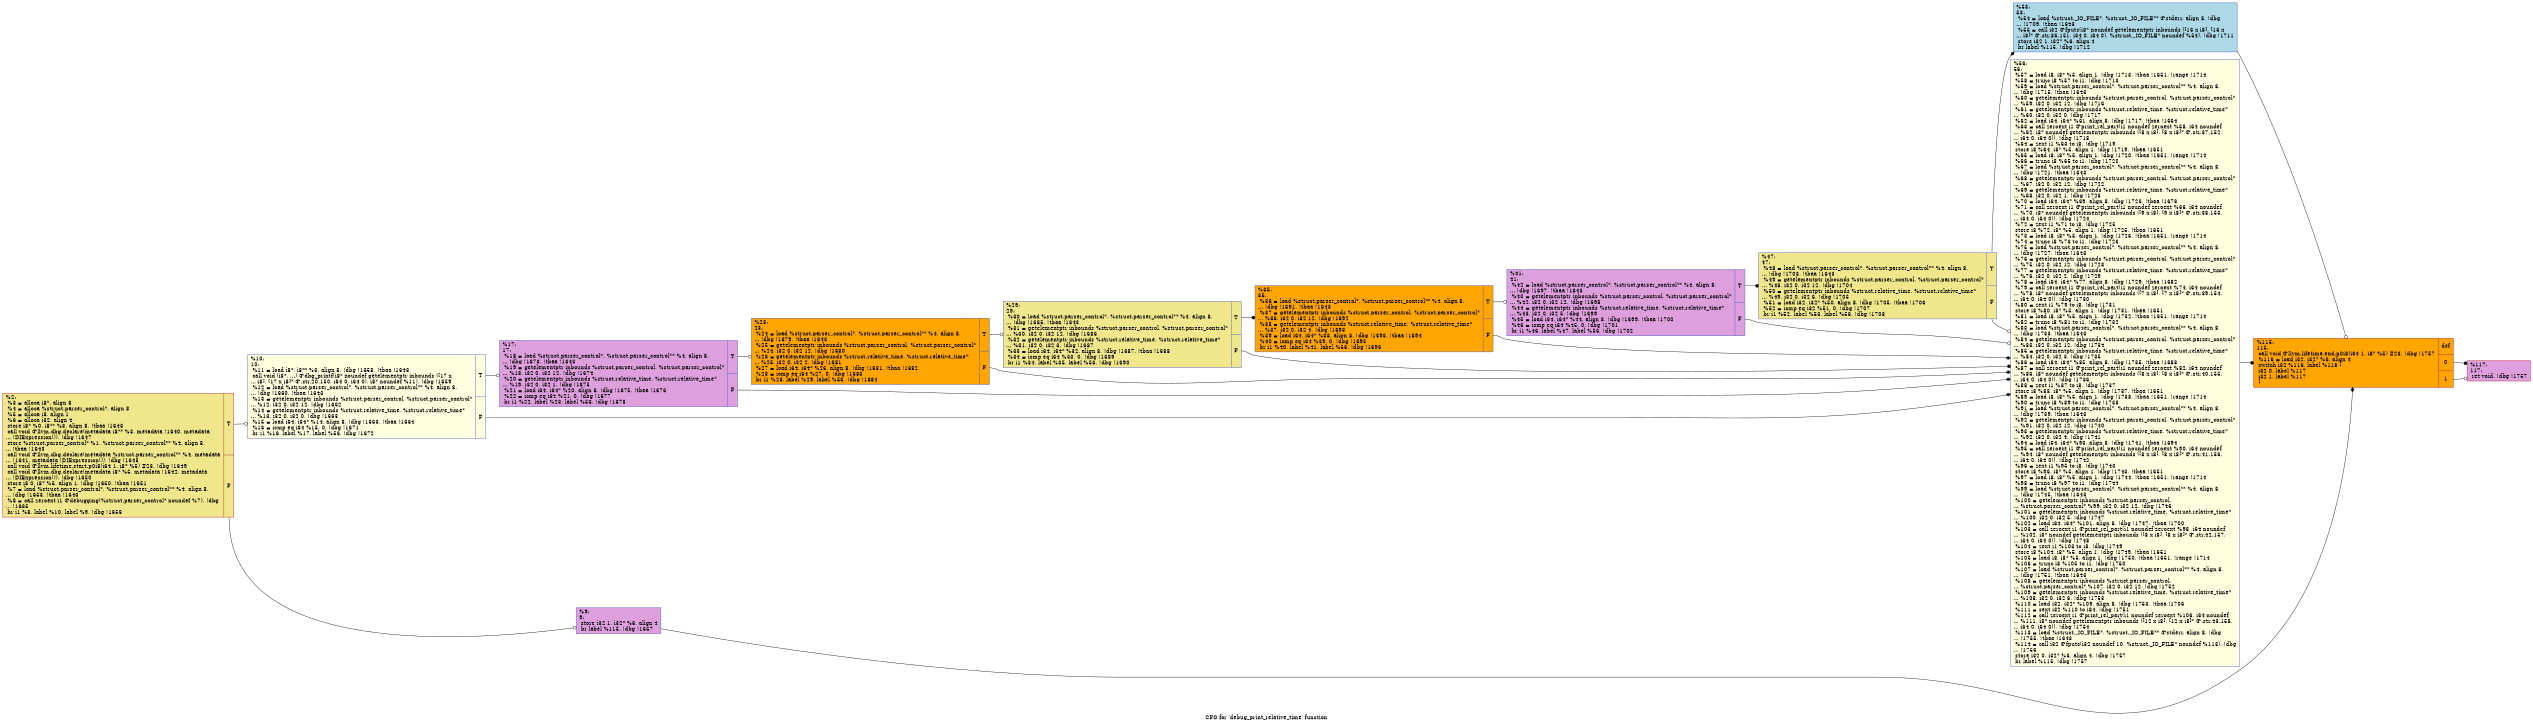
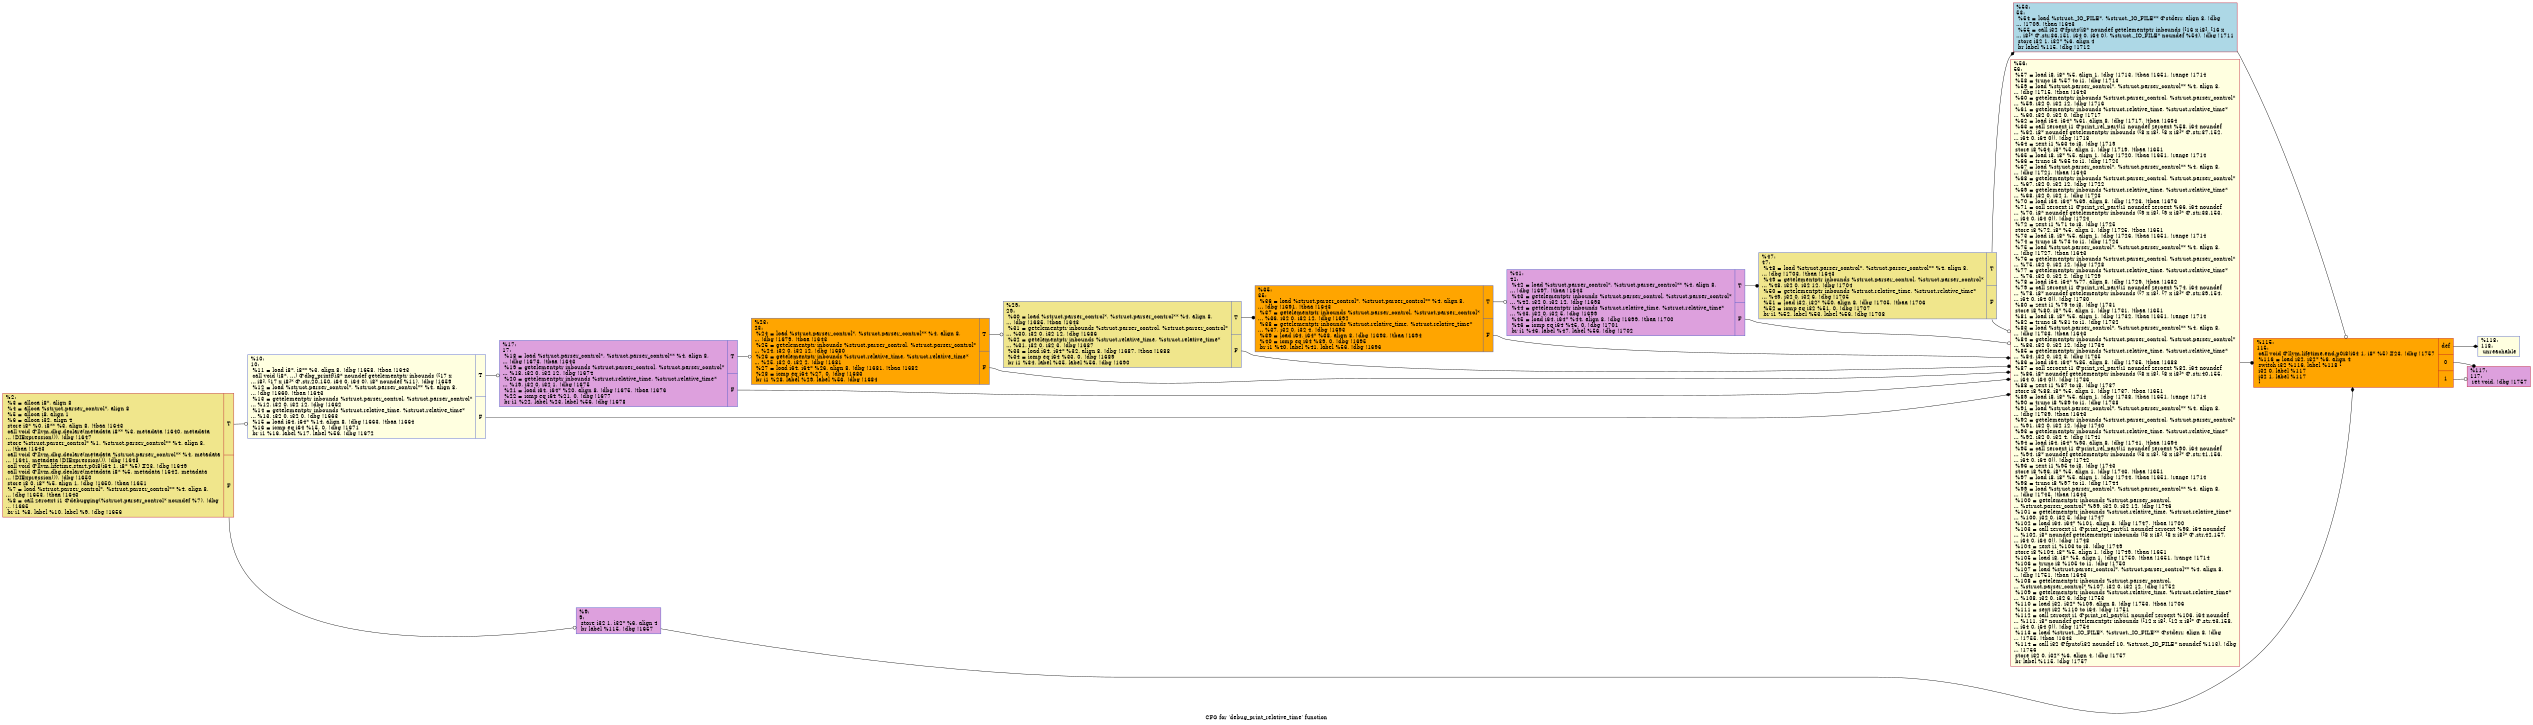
node "%53:": color #3d50c3ff -> #b70d28ff
node "%118:": added
node "%56:": color #3d50c3ff -> #b70d28ff
